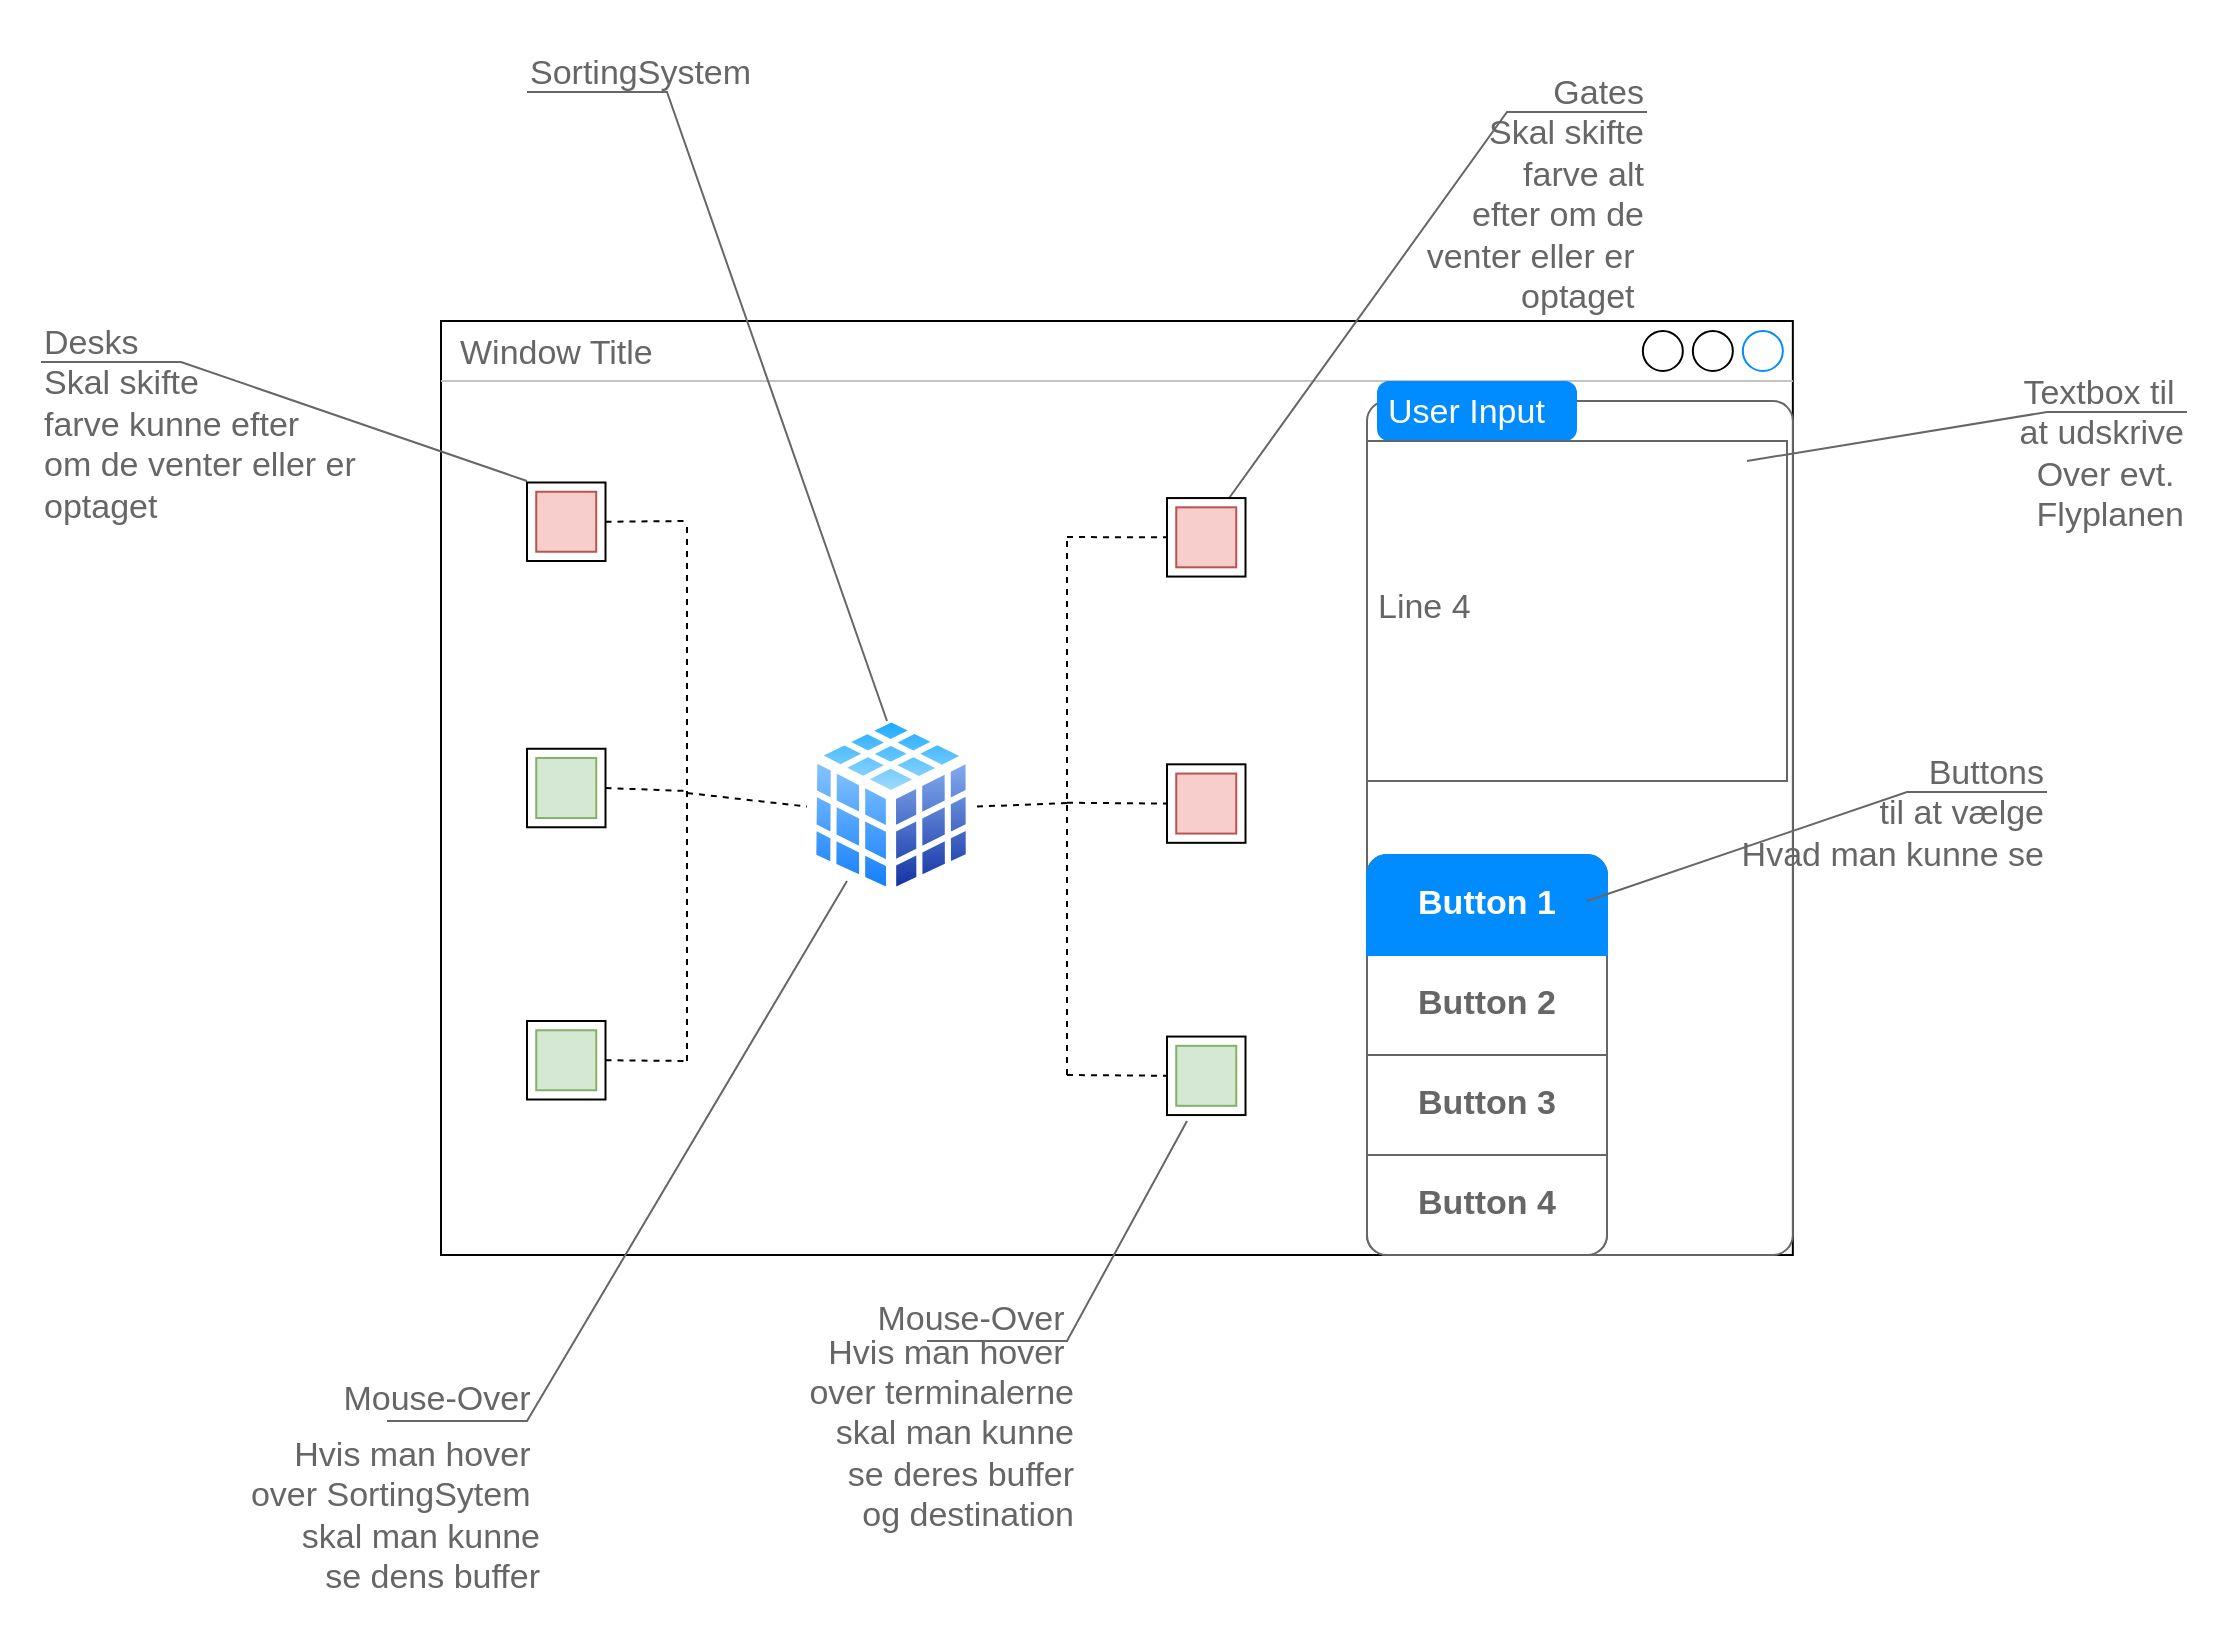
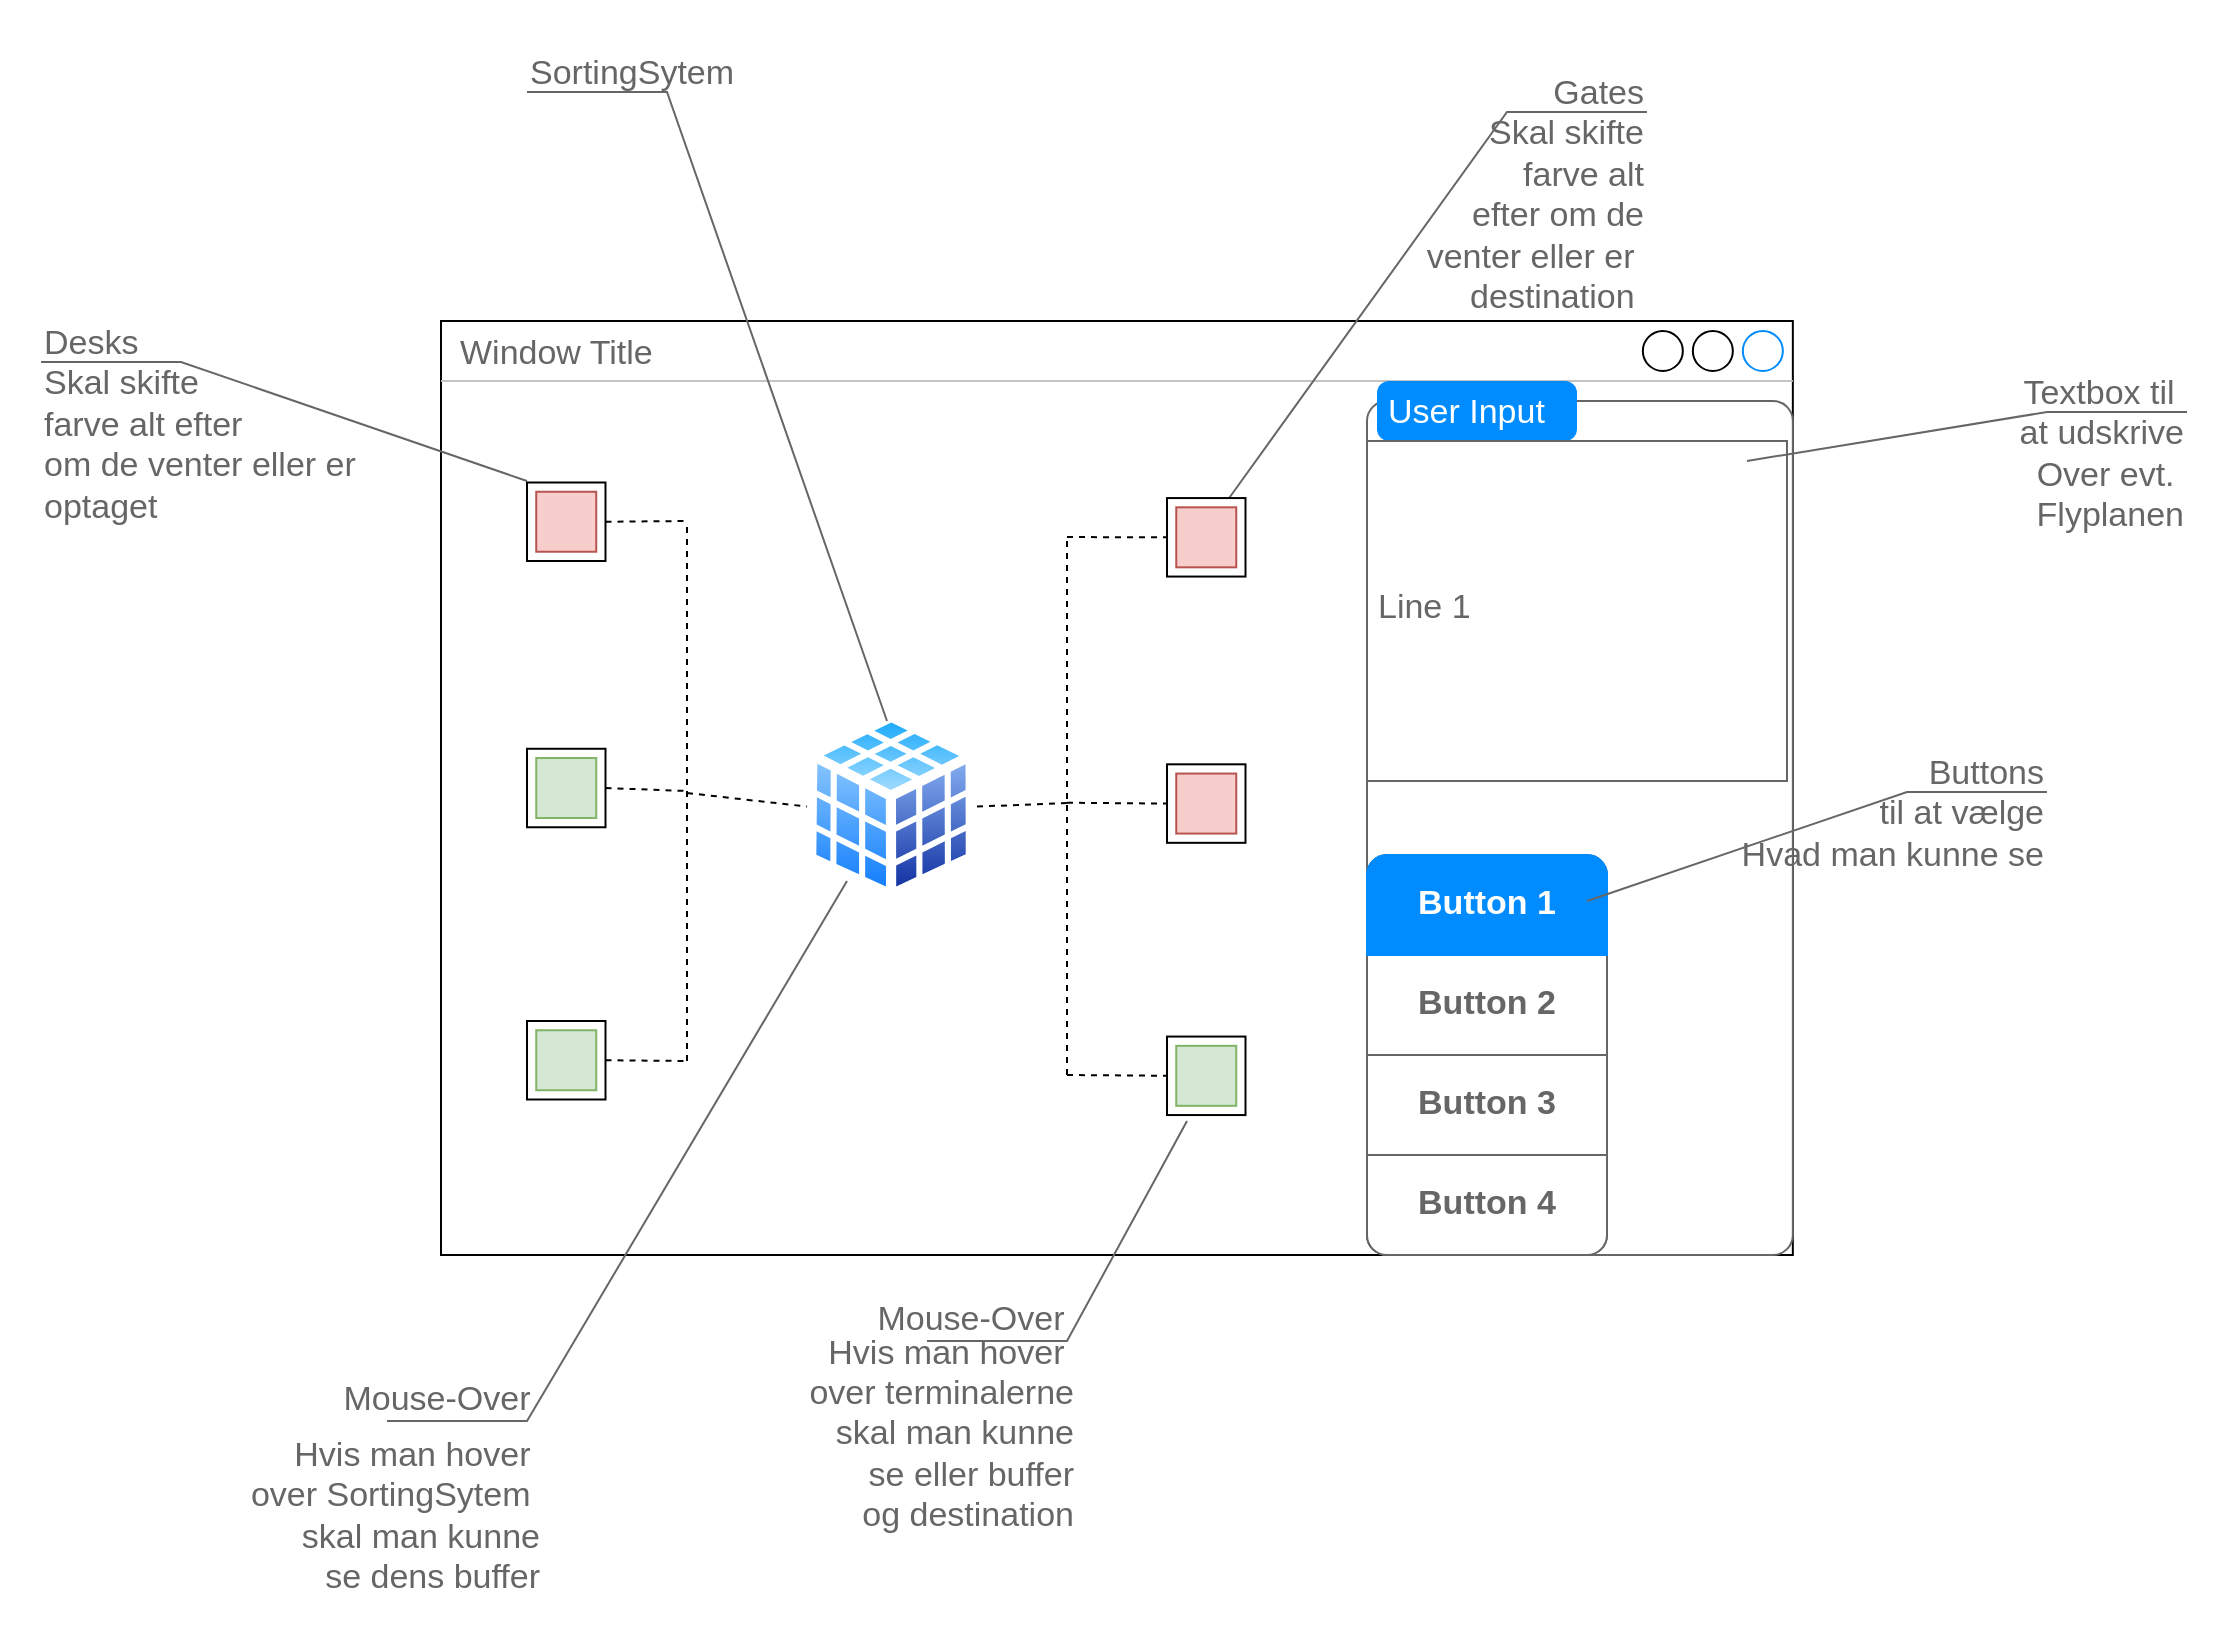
node "SortingSystem": label "SortingSystem" -> "SortingSytem"
node "Gates Skal skiftefarve alt efter om de venter eller er optaget": label "Gates Skal skiftefarve alt efter om de venter eller er optaget" -> "Gates Skal skiftefarve alt efter om de venter eller er destination"
node "Desks Skal skifte farve kunne efter om de venter eller er optaget": label "Desks Skal skifte farve kunne efter om de venter eller er optaget" -> "Desks Skal skifte farve alt efter om de venter eller er optaget"
node "Line 4": label "Line 4" -> "Line 1"
node "Hvis man hover over terminalerne skal man kunne se deres buffer og destination": label "Hvis man hover over terminalerne skal man kunne se deres buffer og destination" -> "Hvis man hover over terminalerne skal man kunne se eller buffer og destination"
